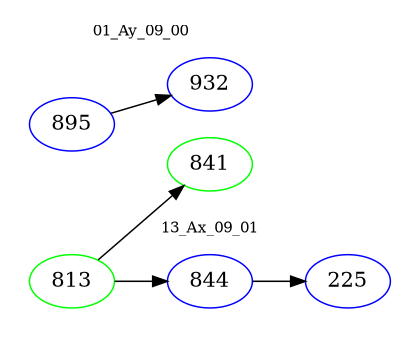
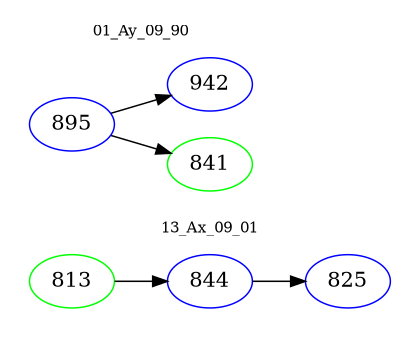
cluster "01_Ay_09_00": label "01_Ay_09_00" -> "01_Ay_09_90"
node "932": label "932" -> "942"
edge "813" -> "841": now "895" -> "841"
node "225": label "225" -> "825"
